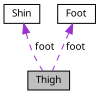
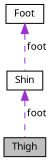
edge "Thigh" -> "Foot": now "Shin" -> "Foot"
